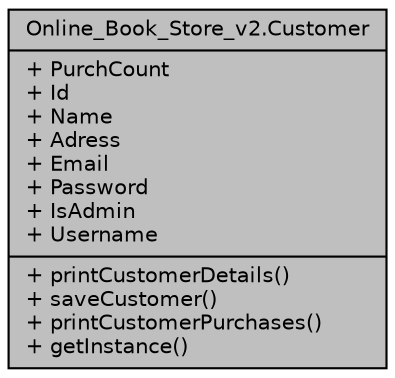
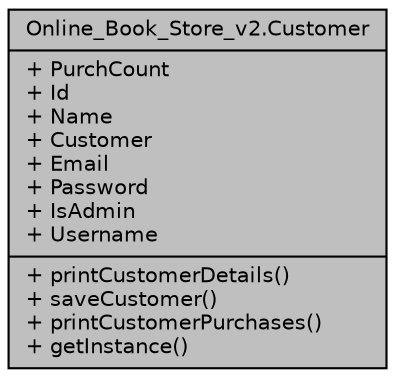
node "Online_Book_Store_v2.Customer": text "+ Adress" -> "+ Customer"
